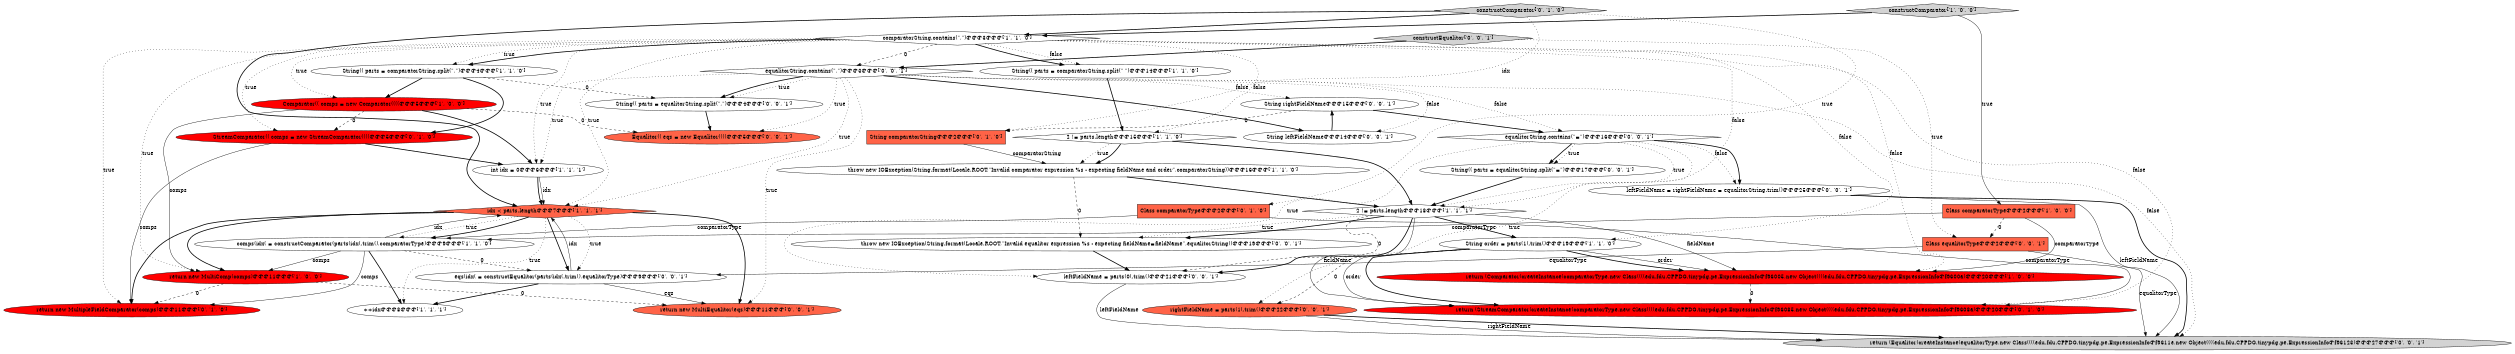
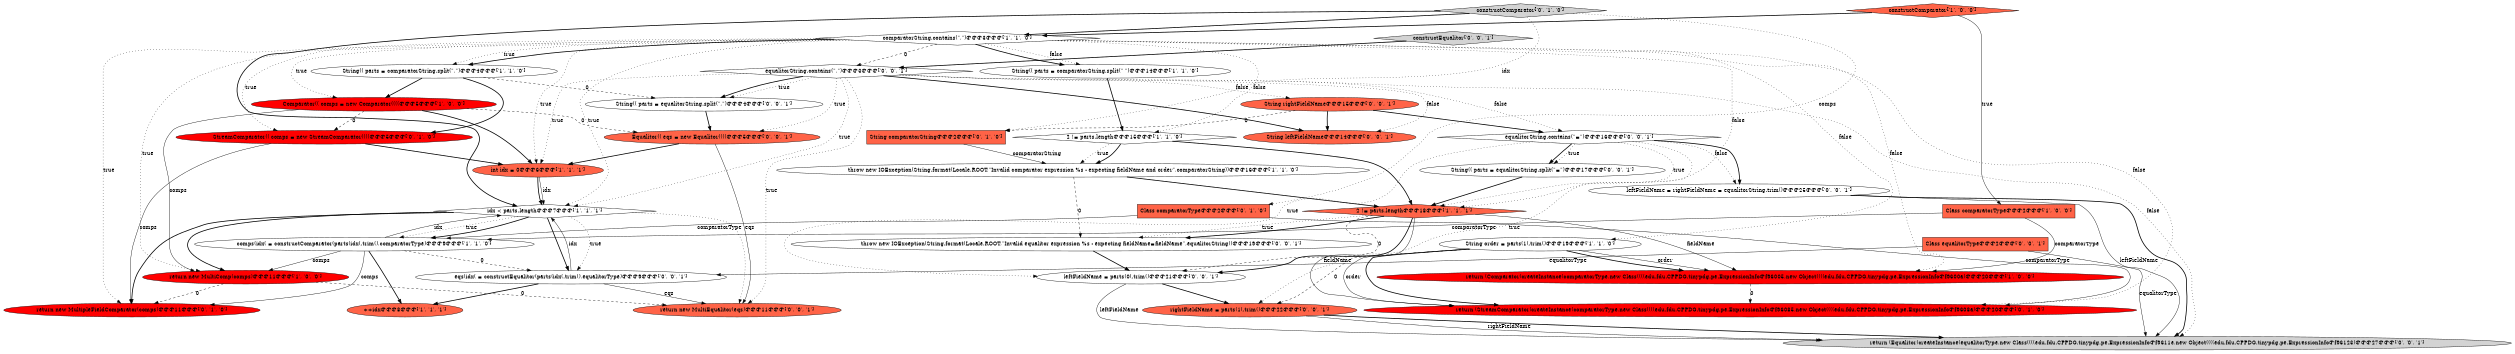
node "constructComparator['1', '0', '0']": fillcolor lightgray -> tomato
edge "constructEqualitor['0', '0', '1']" -> "Class equalitorType@@@2@@@['0', '0', '1']": removed, label "true"
node "String rightFieldName@@@15@@@['0', '0', '1']": fillcolor white -> tomato
edge "constructComparator['0', '1', '0']" -> "Class comparatorType@@@2@@@['0', '1', '0']": label "true" -> "comps"
edge "String leftFieldName@@@14@@@['0', '0', '1']" -> "String rightFieldName@@@15@@@['0', '0', '1']": reversed
node "String leftFieldName@@@14@@@['0', '0', '1']": fillcolor white -> tomato
edge "Equalitor(( eqs = new Equalitor((((@@@5@@@['0', '0', '1']" -> "int idx = 0@@@6@@@['1', '1', '1']": added
node "int idx = 0@@@6@@@['1', '1', '1']": fillcolor white -> tomato
node "idx < parts.length@@@7@@@['1', '1', '1']": fillcolor tomato -> white
node "2 != parts.length@@@18@@@['1', '1', '1']": fillcolor white -> tomato
edge "Equalitor(( eqs = new Equalitor((((@@@5@@@['0', '0', '1']" -> "return new MultiEqualitor(eqs)@@@11@@@['0', '0', '1']": added, label "eqs"
edge "idx < parts.length@@@7@@@['1', '1', '1']" -> "return new MultiEqualitor(eqs)@@@11@@@['0', '0', '1']": style bold -> dotted
edge "Class comparatorType@@@2@@@['1', '0', '0']" -> "Class equalitorType@@@2@@@['0', '0', '1']": removed, label "0"
edge "2 != parts.length@@@18@@@['1', '1', '1']" -> "String order = parts(1(.trim()@@@19@@@['1', '1', '0']": removed
edge "idx < parts.length@@@7@@@['1', '1', '1']" -> "++idx@@@8@@@['1', '1', '1']": removed, label "true"
edge "leftFieldName = parts(0(.trim()@@@21@@@['0', '0', '1']" -> "rightFieldName = parts(1(.trim()@@@22@@@['0', '0', '1']": added
node "++idx@@@8@@@['1', '1', '1']": fillcolor white -> tomato
